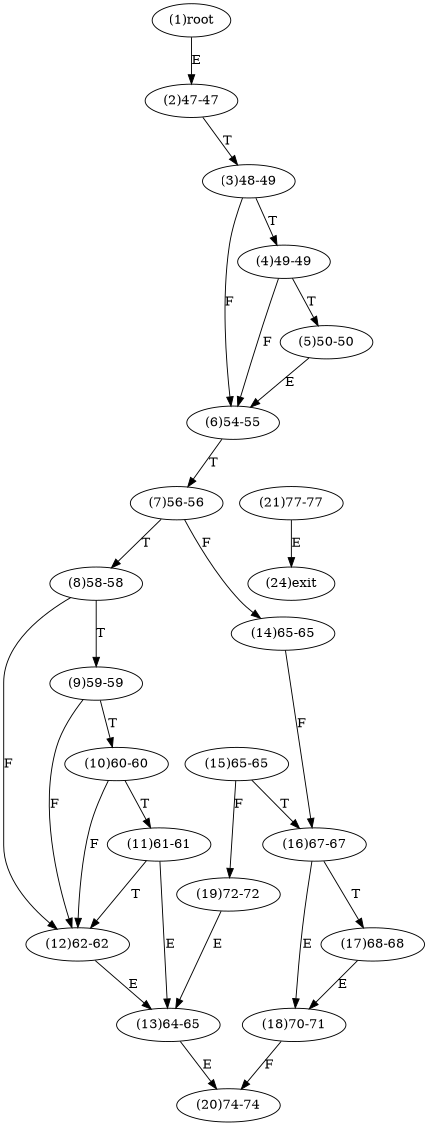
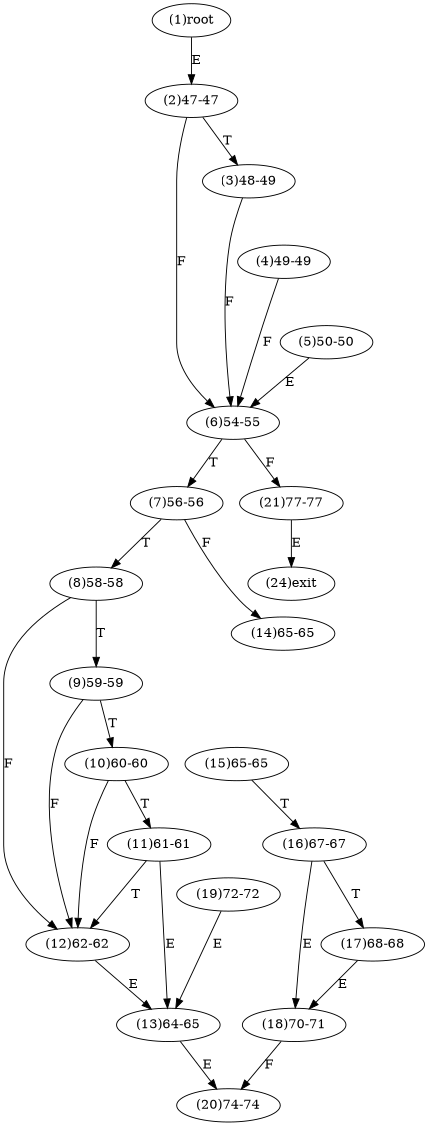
edge "(3)48-49" -> "(4)49-49": removed, label "T"
edge "(2)47-47" -> "(6)54-55": added, label "F"
edge "(4)49-49" -> "(5)50-50": removed, label "T"
edge "(6)54-55" -> "(21)77-77": added, label "F"
edge "(14)65-65" -> "(16)67-67": removed, label "F"
edge "(15)65-65" -> "(19)72-72": removed, label "F"
